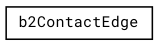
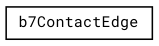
node "b2ContactEdge": label "b2ContactEdge" -> "b7ContactEdge"
